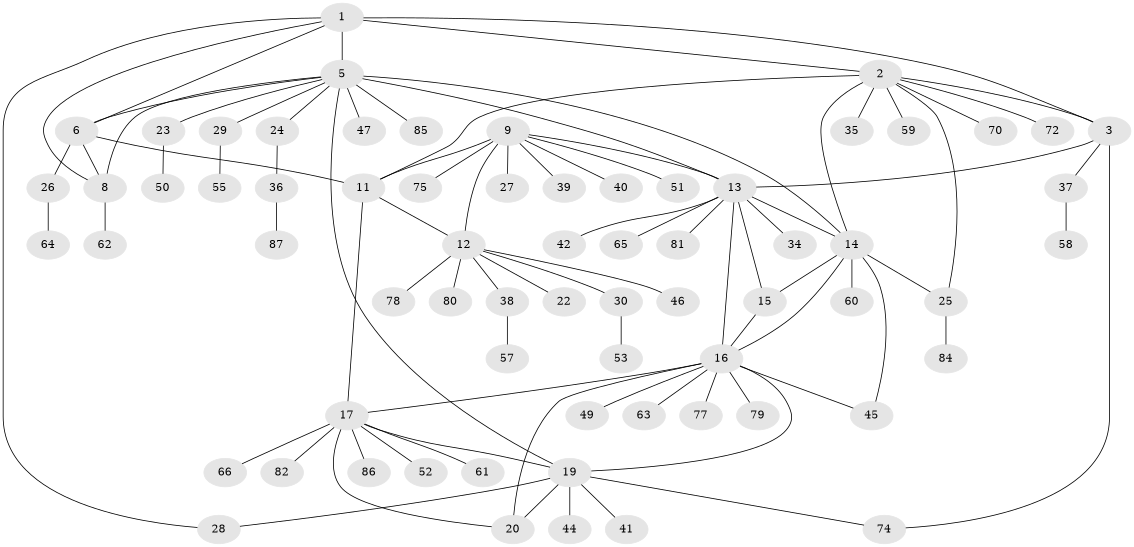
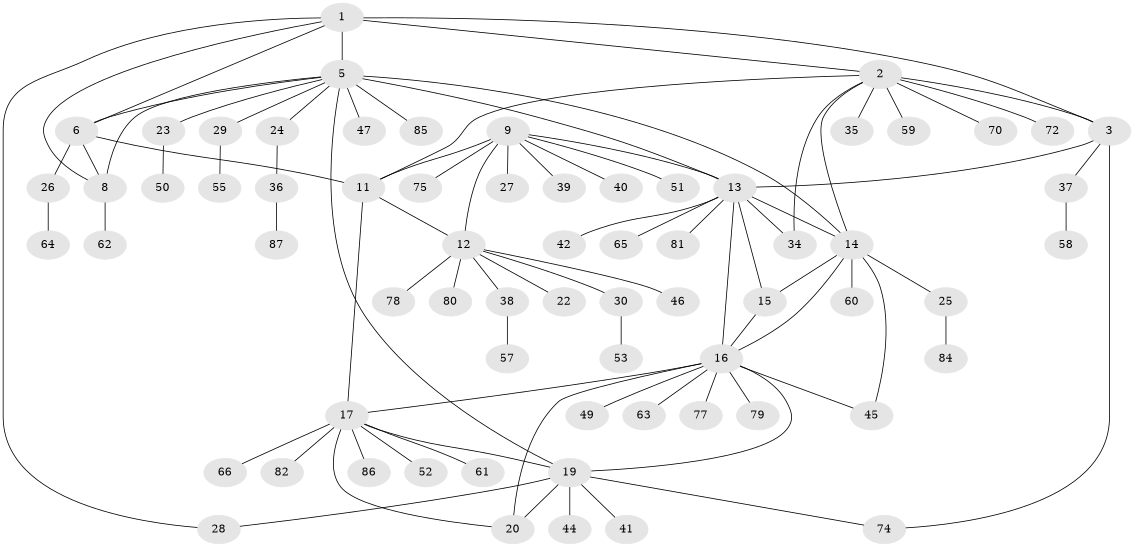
edge "2" -- "25": now "2" -- "34"
